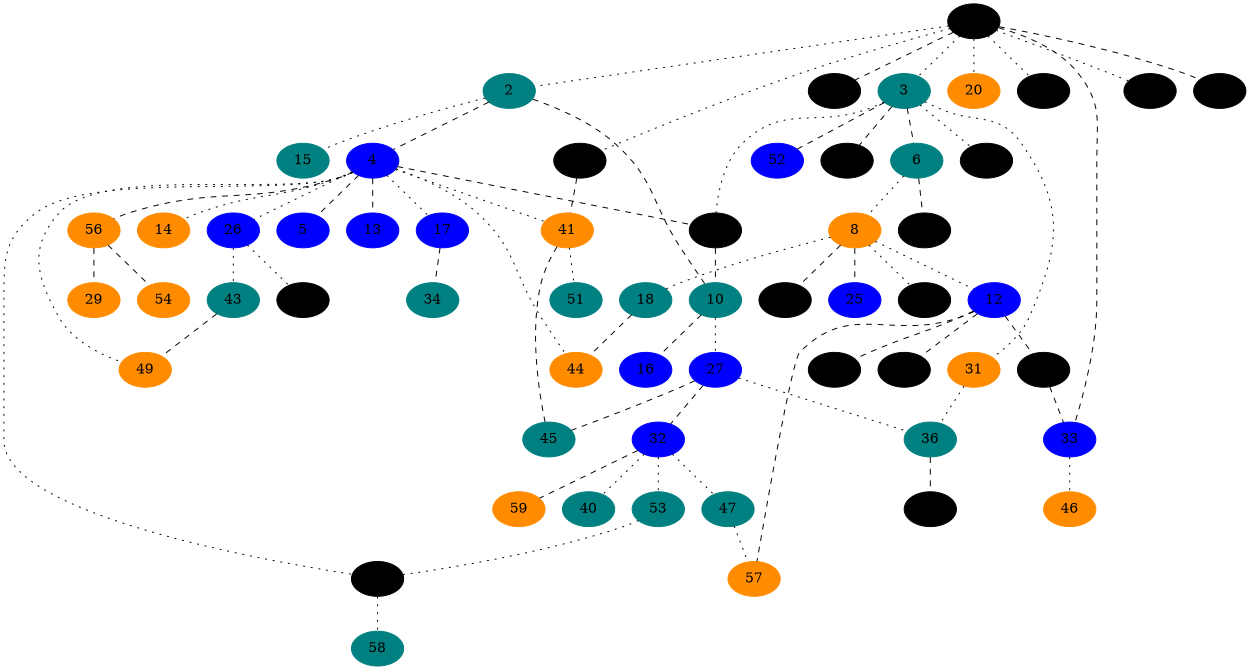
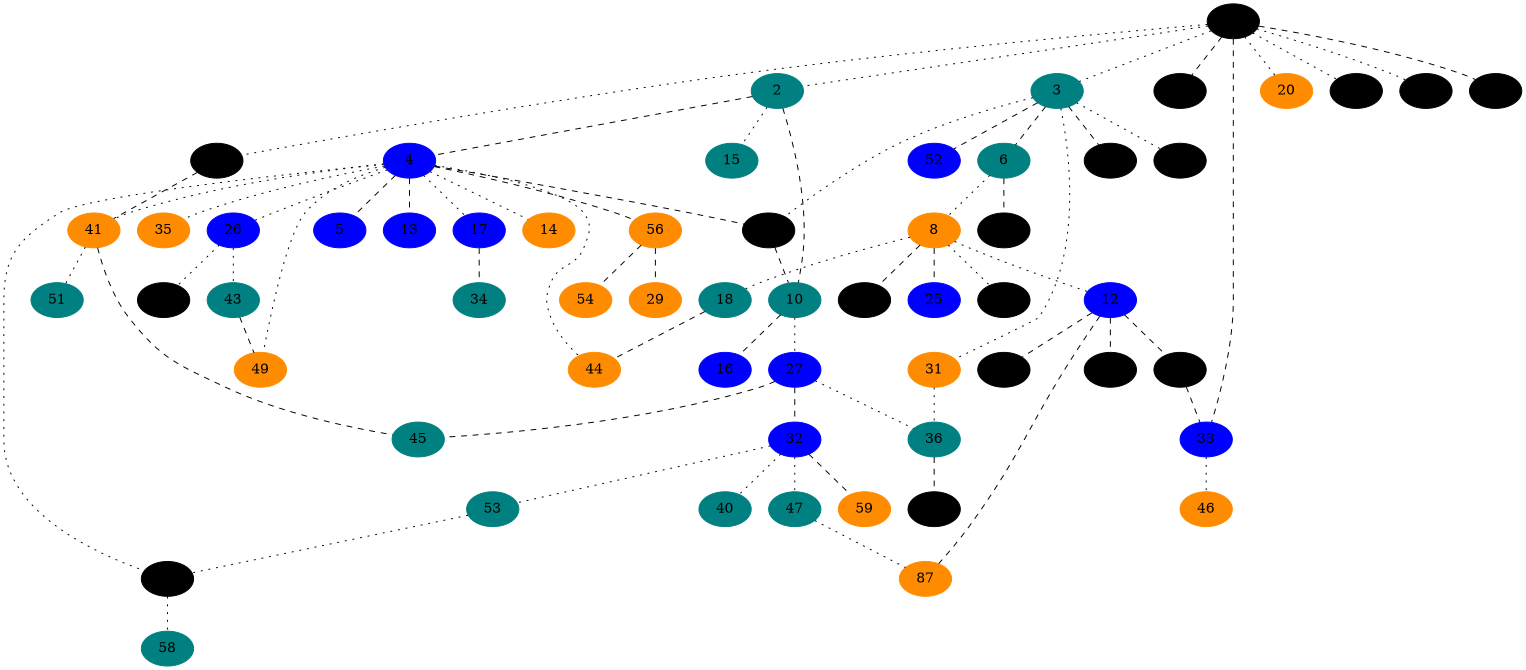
node "35": added
node "57": label "57" -> "87"
